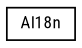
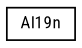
node "AI18n": label "AI18n" -> "AI19n"
